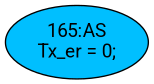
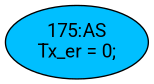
node "165:AS Tx_er = 0;": label "165:AS Tx_er = 0;" -> "175:AS Tx_er = 0;"
